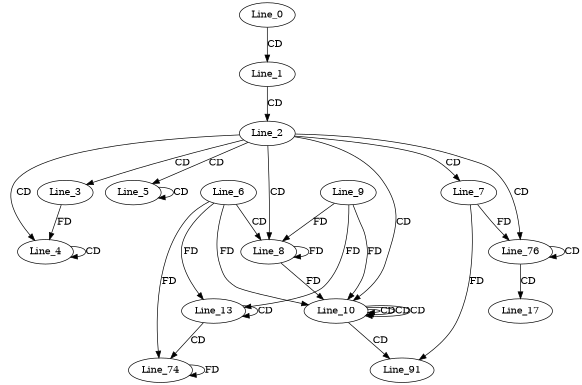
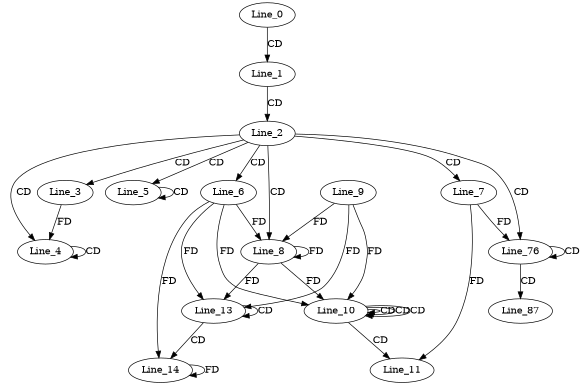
edge "Line_2" -> "Line_10": now "Line_2" -> "Line_6"
edge "Line_6" -> "Line_8": label "CD" -> "FD"
edge "Line_8" -> "Line_13": added, label "FD"
node "Line_17": label "Line_17" -> "Line_87"
node "Line_74": label "Line_74" -> "Line_14"
node "Line_91": label "Line_91" -> "Line_11"
